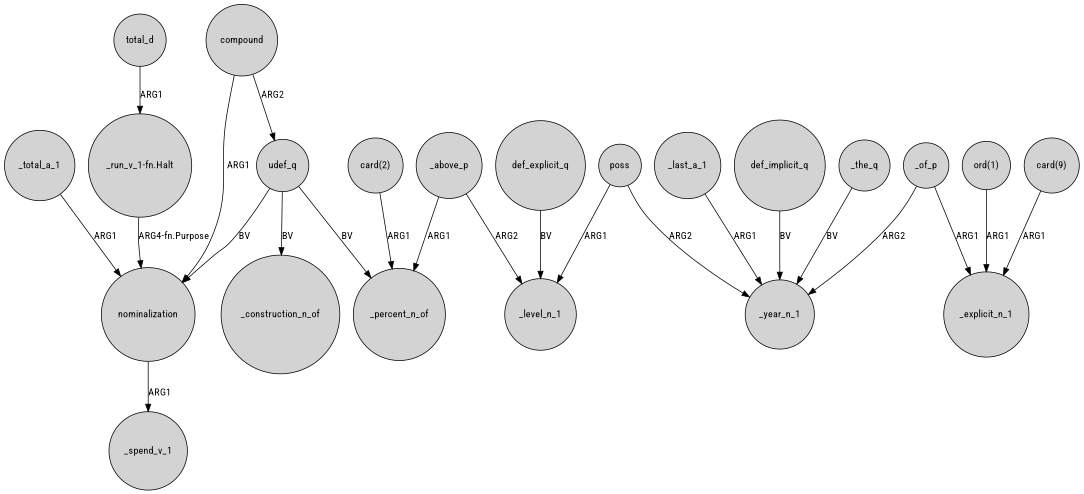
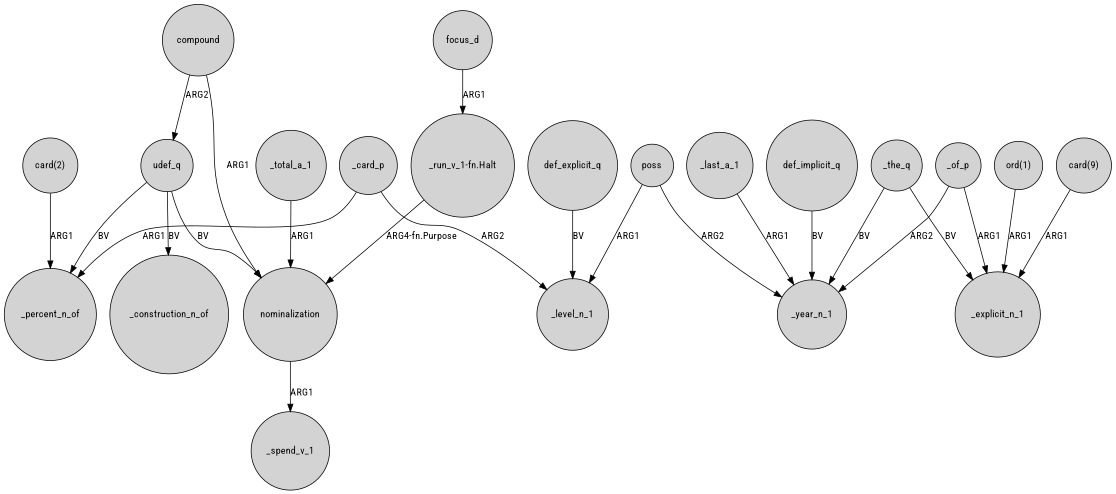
node "total_d": label "total_d" -> "focus_d"
node "_above_p": label "_above_p" -> "_card_p"
edge "_the_q" -> "_explicit_n_1": added, label "BV"
